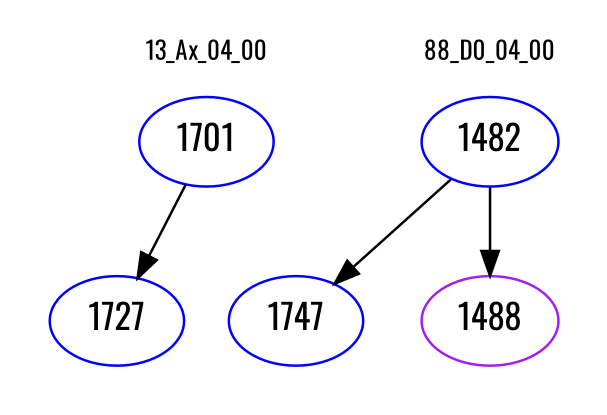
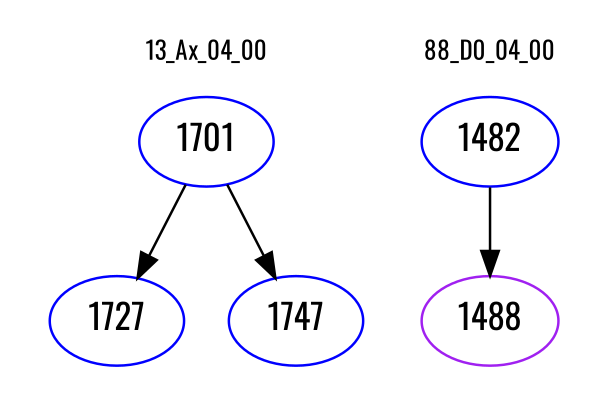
edge "1482" -> "1747": now "1701" -> "1747"
